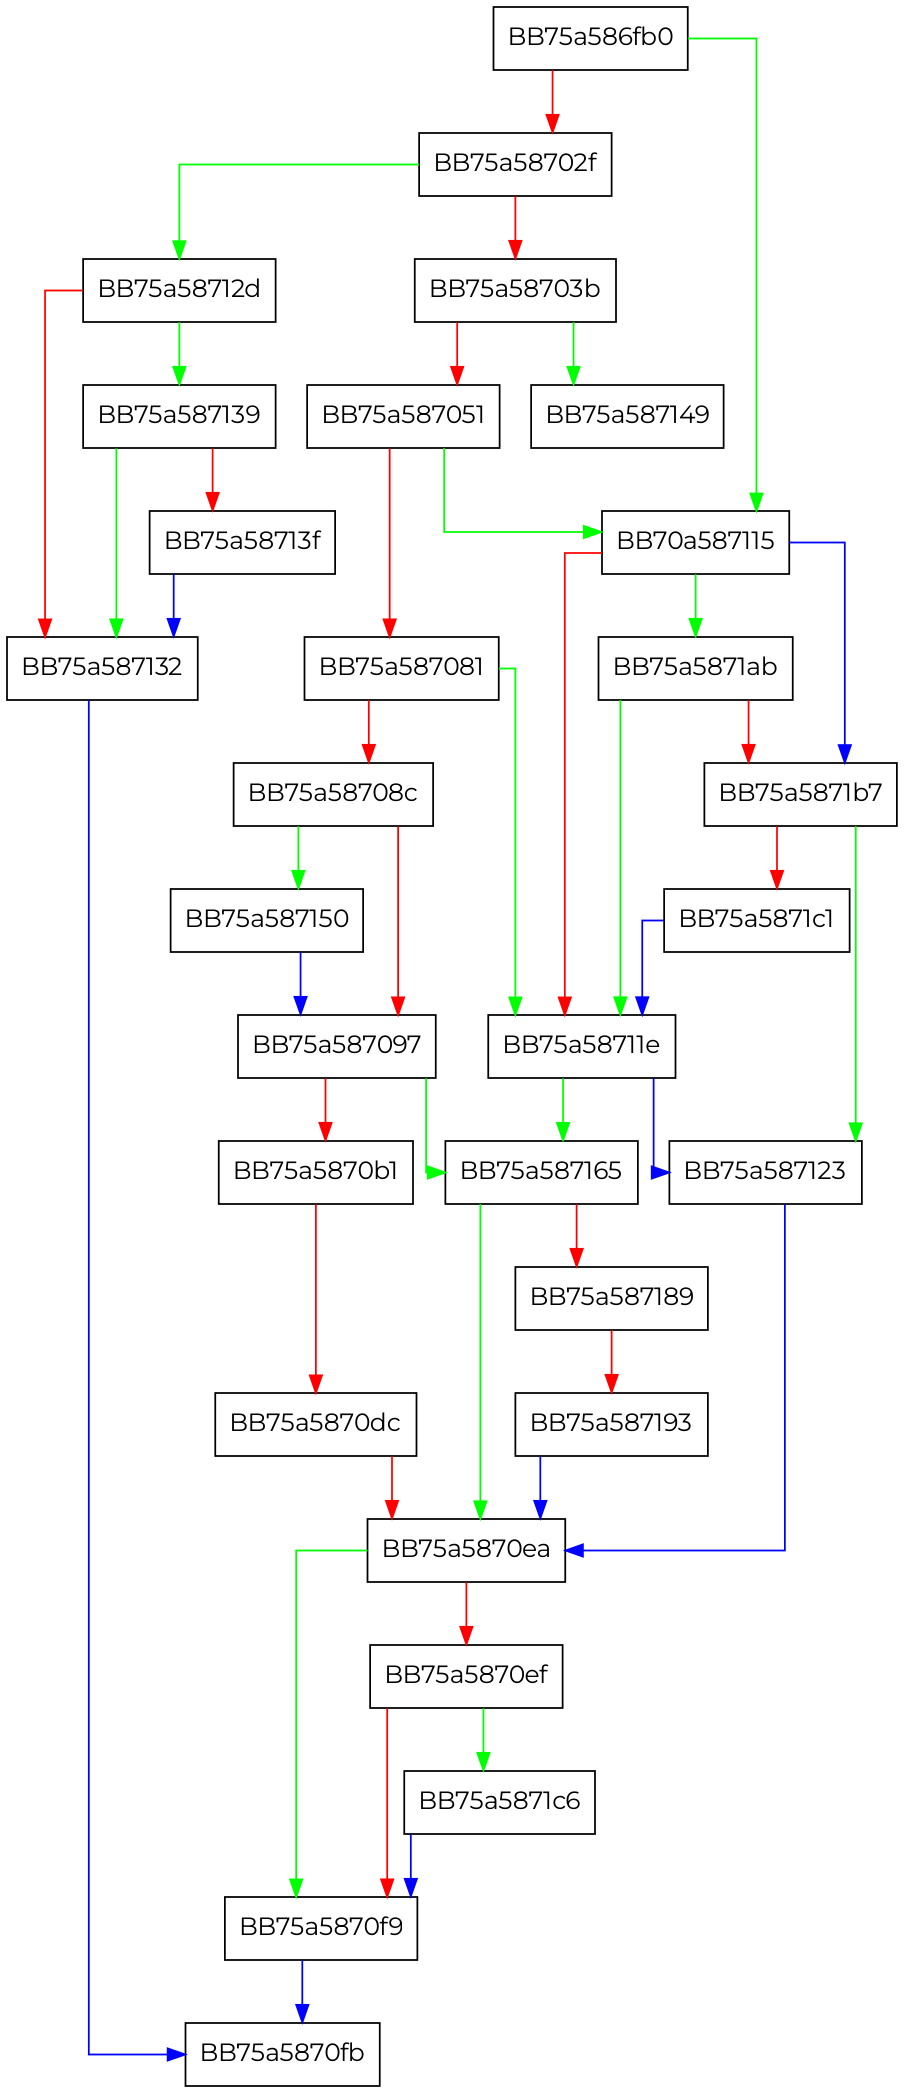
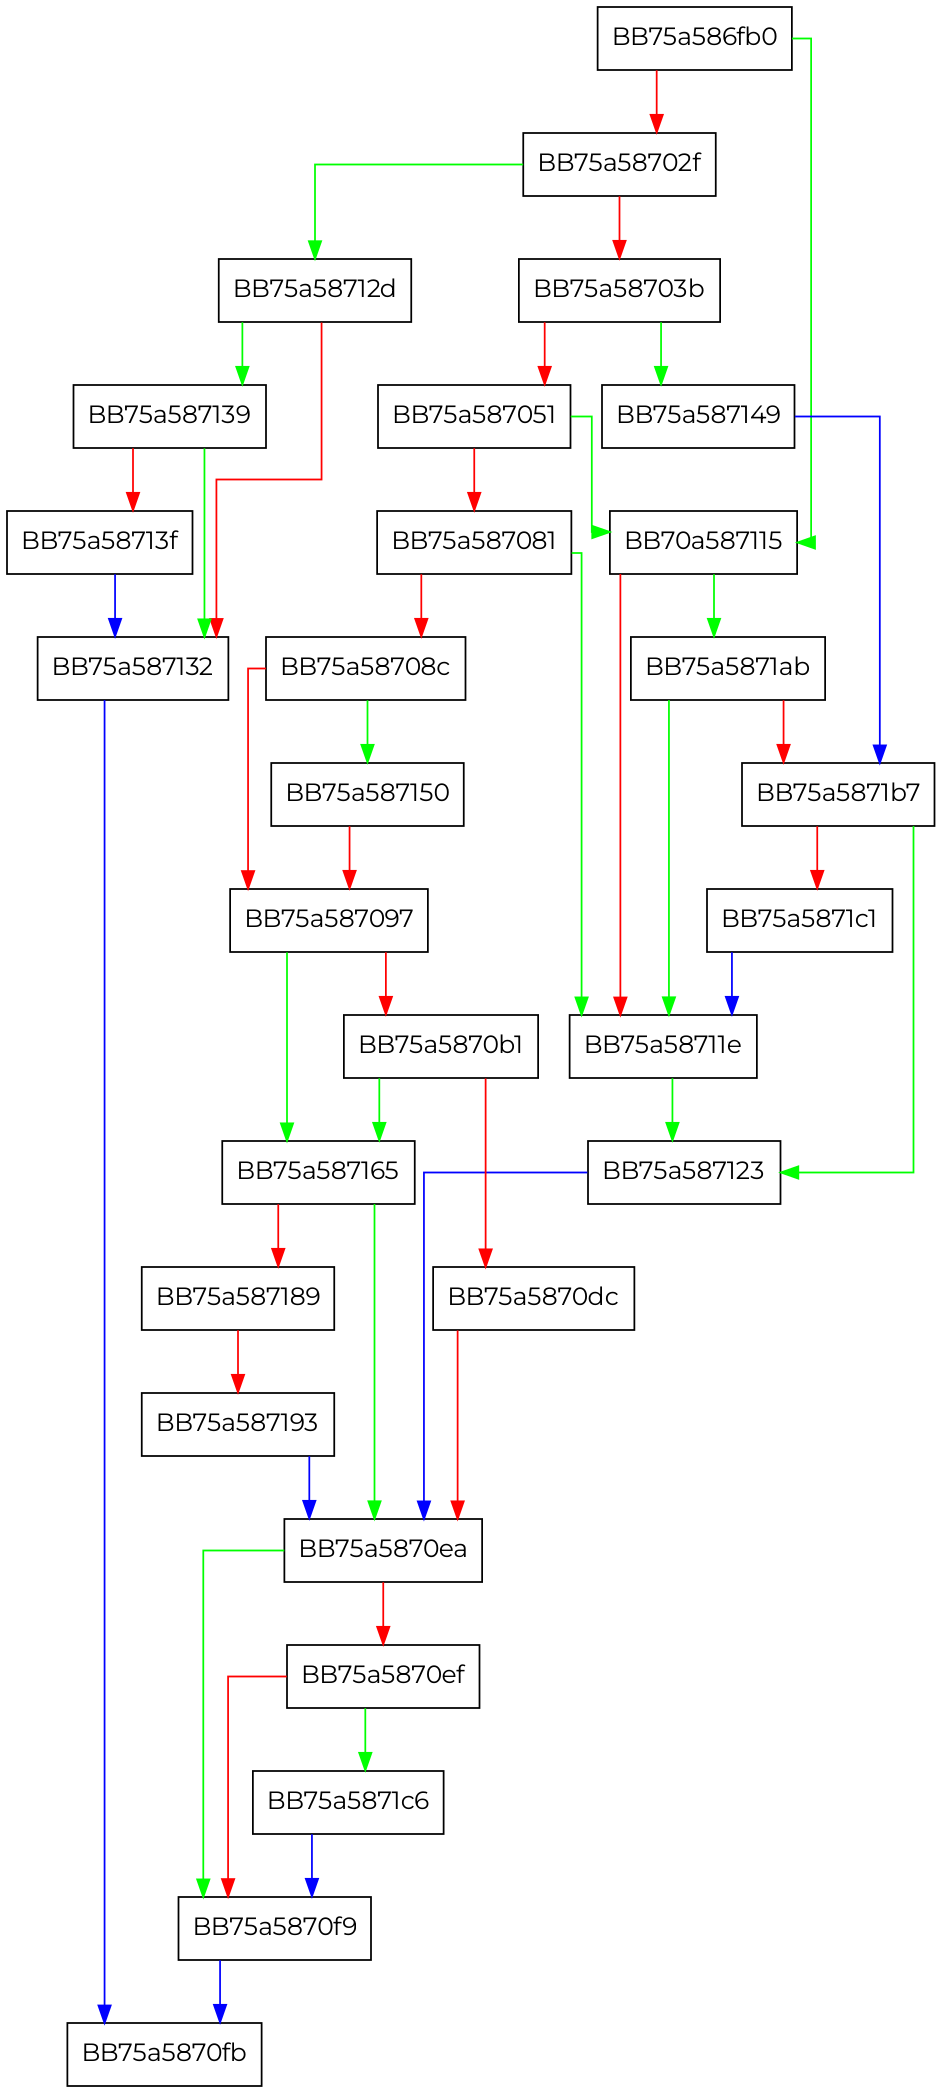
edge "BB70a587115" -> "BB75a5871b7": now "BB75a587149" -> "BB75a5871b7"
edge "BB75a587150" -> "BB75a587097": color blue -> red
edge "BB75a58711e" -> "BB75a587165": now "BB75a5870b1" -> "BB75a587165"
edge "BB75a58711e" -> "BB75a587123": color blue -> green
